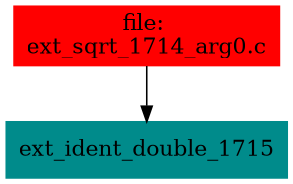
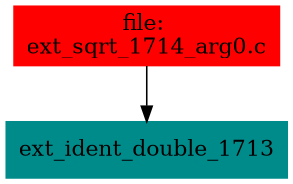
node "ext_ident_double_1715": label "ext_ident_double_1715" -> "ext_ident_double_1713"
